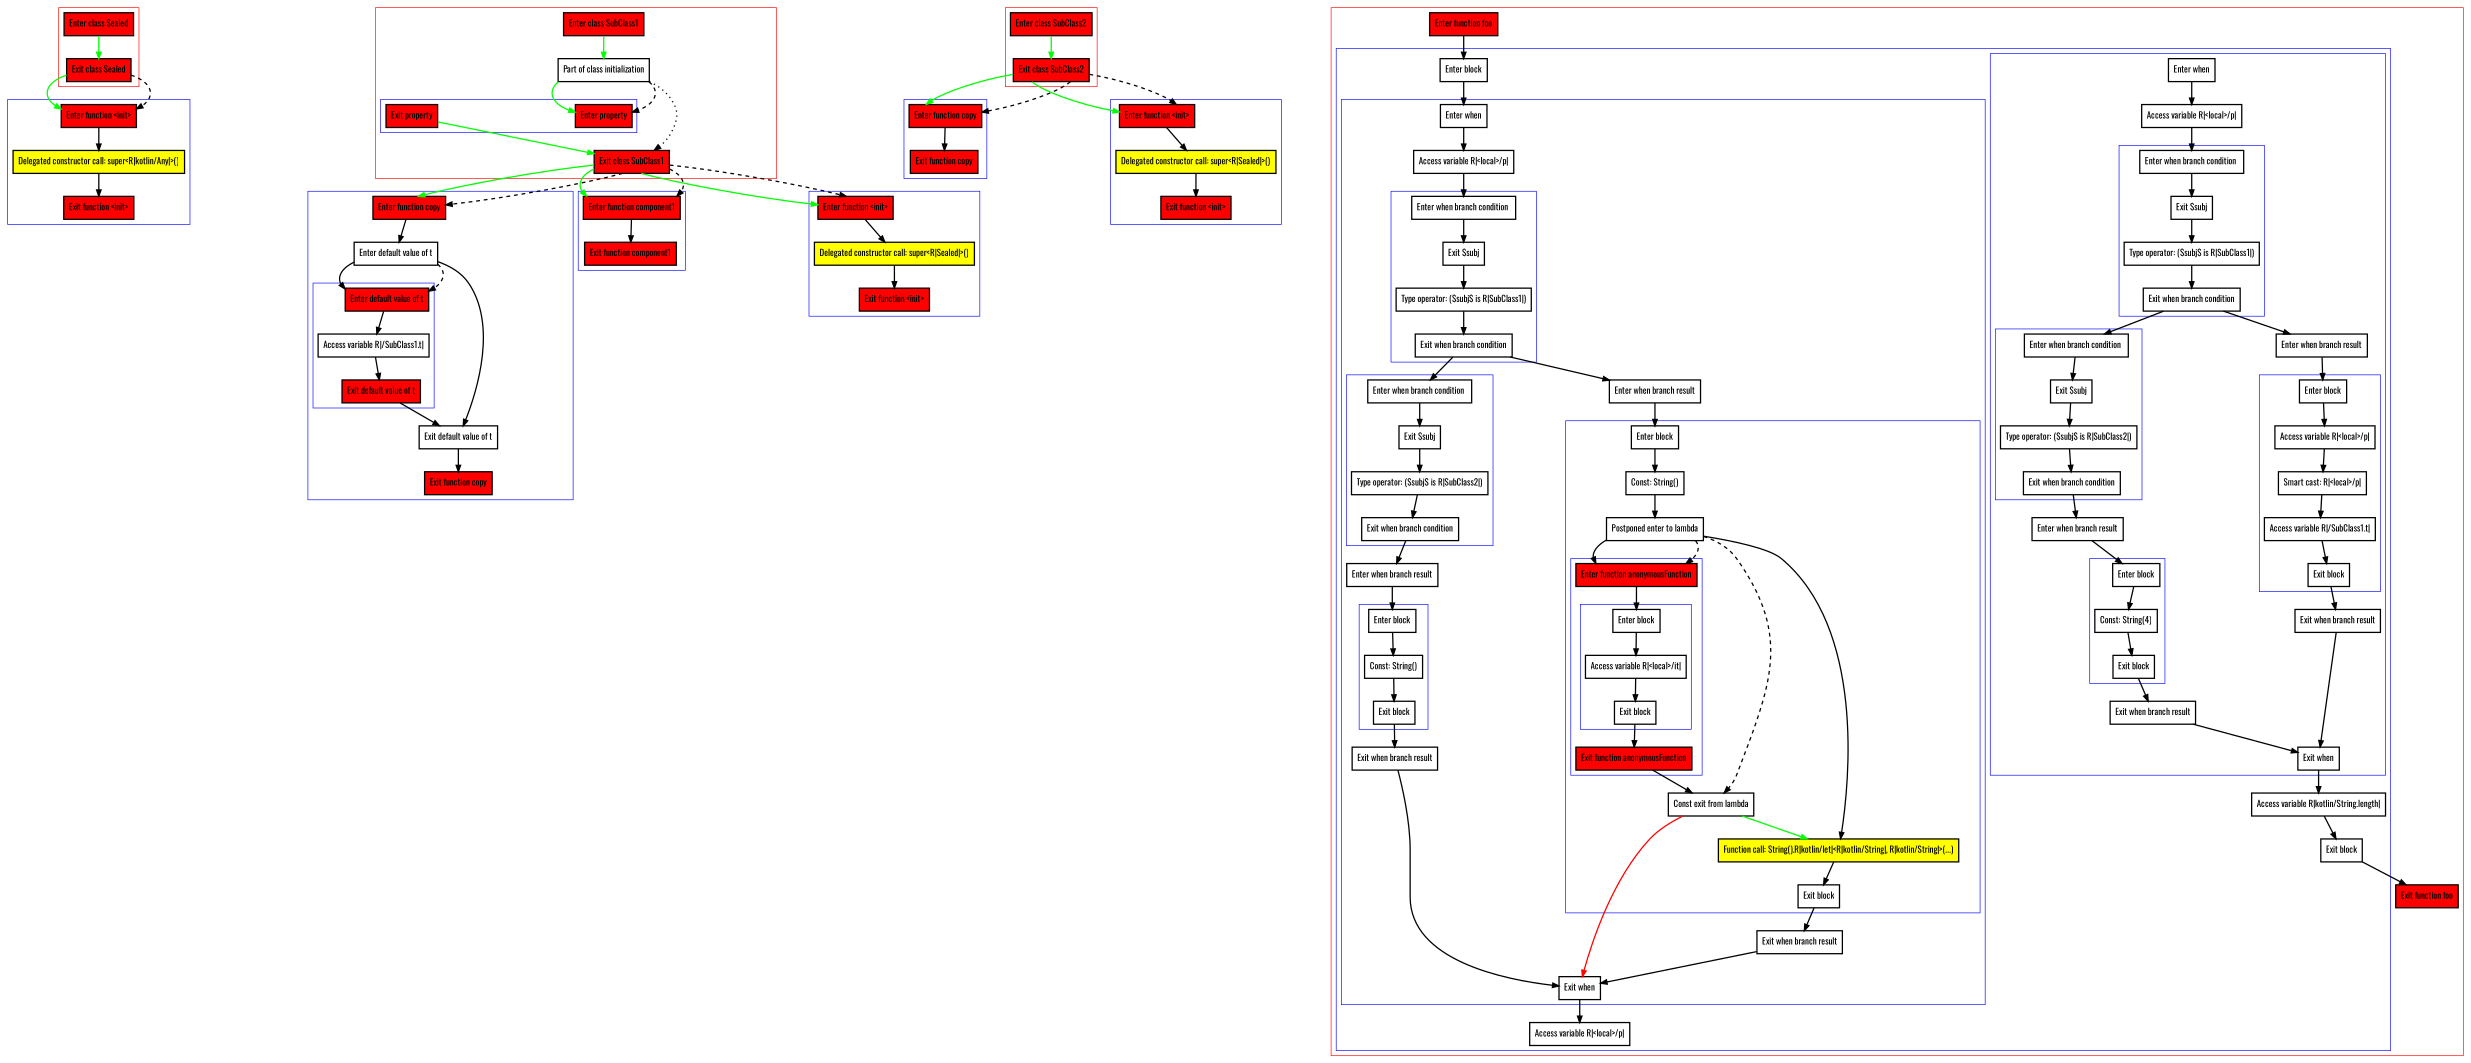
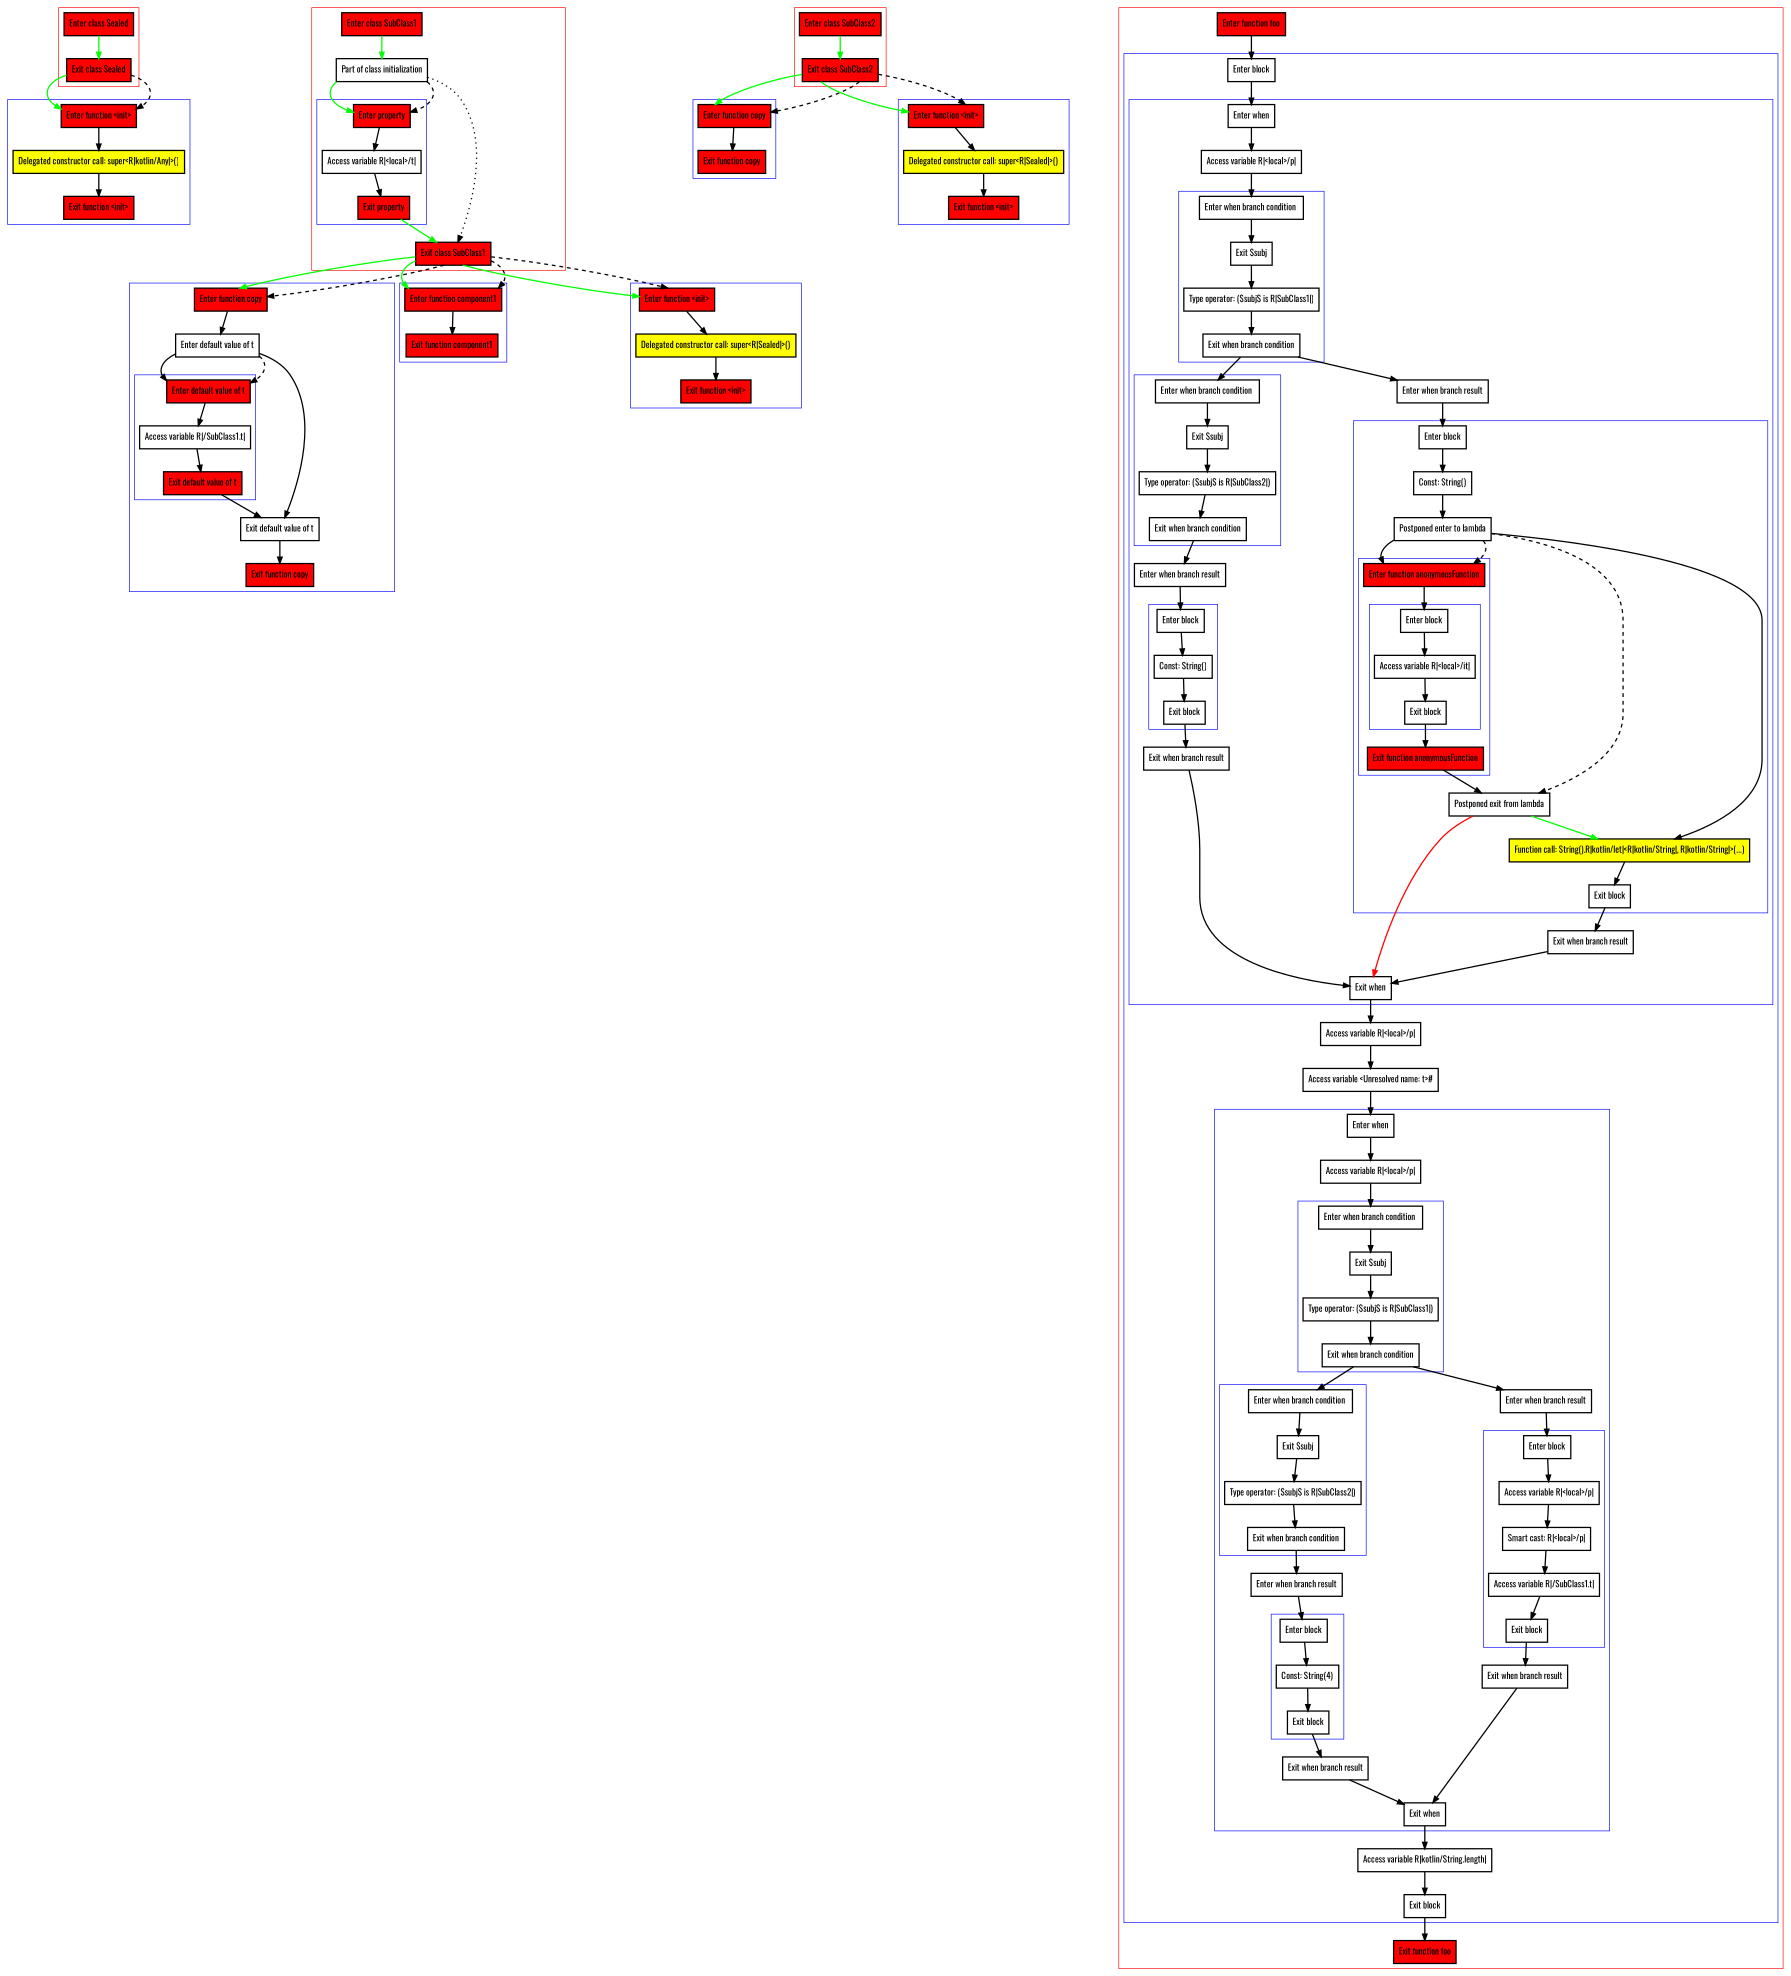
node "Access variable R|<local>/t|": added
node "Const exit from lambda": label "Const exit from lambda" -> "Postponed exit from lambda"
node "Access variable <Unresolved name: t>#": added
